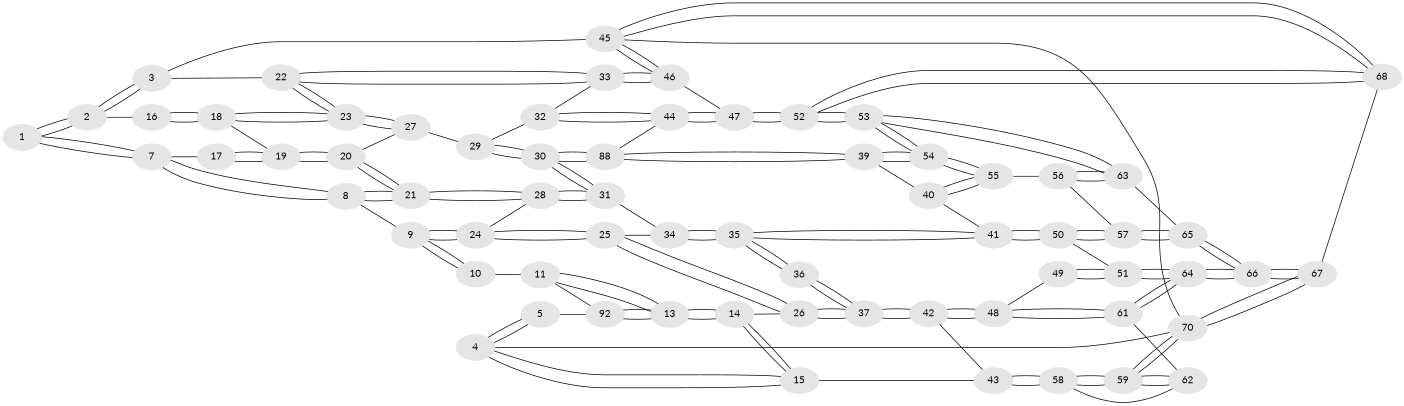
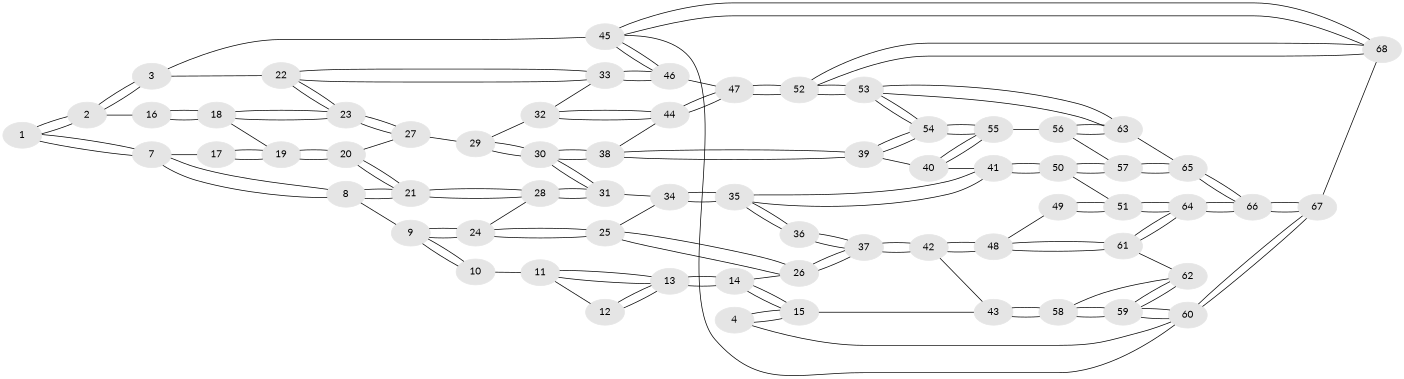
node "88": label "88" -> "38"
node "5": removed
node "92": label "92" -> "12"
node "70": label "70" -> "60"
